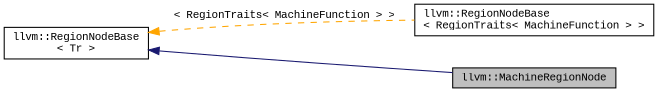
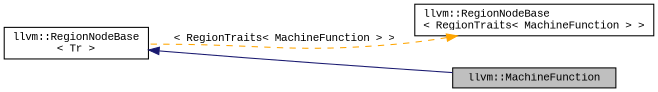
edge "llvm::RegionNodeBase < RegionTraits< MachineFunction > >" -> "llvm::RegionNodeBase < Tr >": reversed
node "llvm::MachineRegionNode": label "llvm::MachineRegionNode" -> "llvm::MachineFunction"
